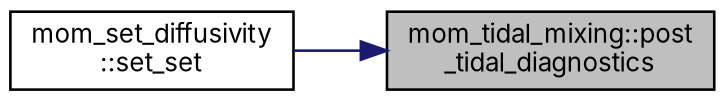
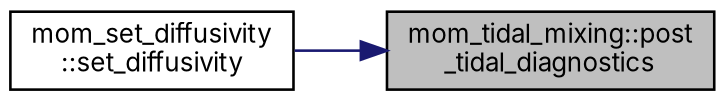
node "mom_set_diffusivity ::set_set": label "mom_set_diffusivity ::set_set" -> "mom_set_diffusivity ::set_diffusivity"
